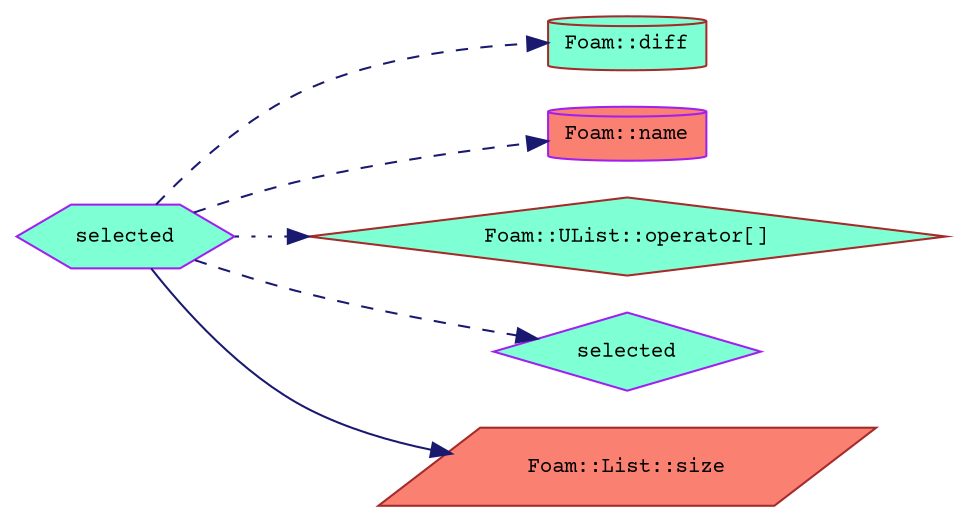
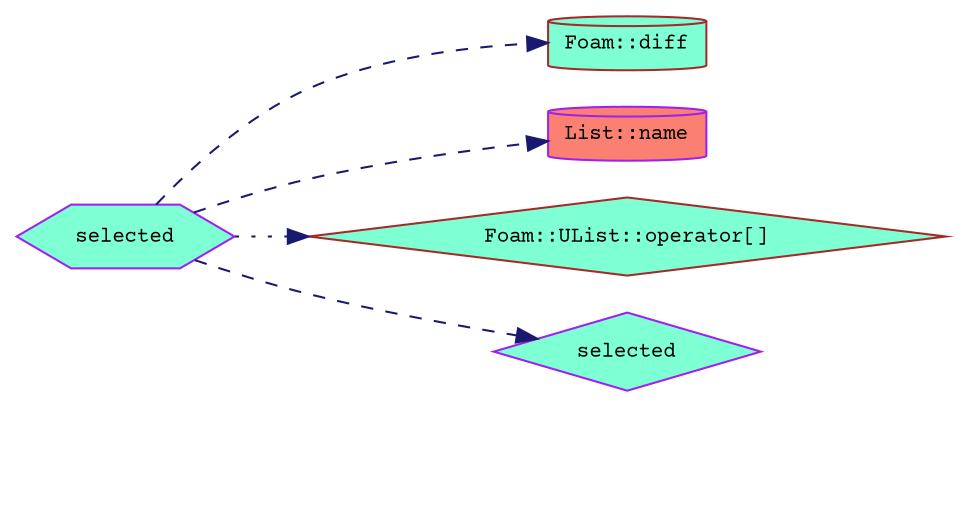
node "Foam::name": label "Foam::name" -> "List::name"
node "Foam::List::size": removed
